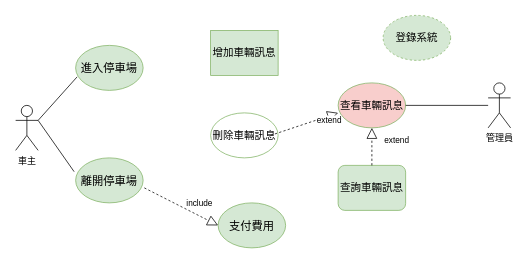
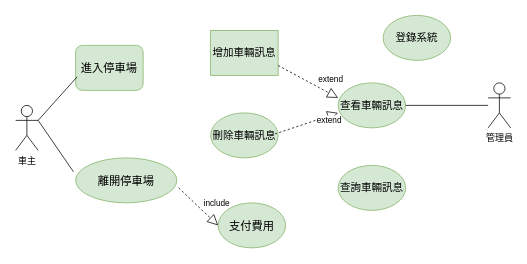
node "登錄系統": style dashed -> solid
node "進入停車場": shape ellipse -> rounded rectangle
edge "增加車輛訊息" -> "查看車輛訊息": added, label "extend"
node "查看車輛訊息": fillcolor #f8cecc -> #d5e8d4
node "刪除車輛訊息": fillcolor #ffffff -> #d5e8d4
edge "查詢車輛訊息" -> "查看車輛訊息": removed, label "extend"
node "離開停車場": size 68x45 -> 101x45
node "查詢車輛訊息": shape rounded rectangle -> ellipse
